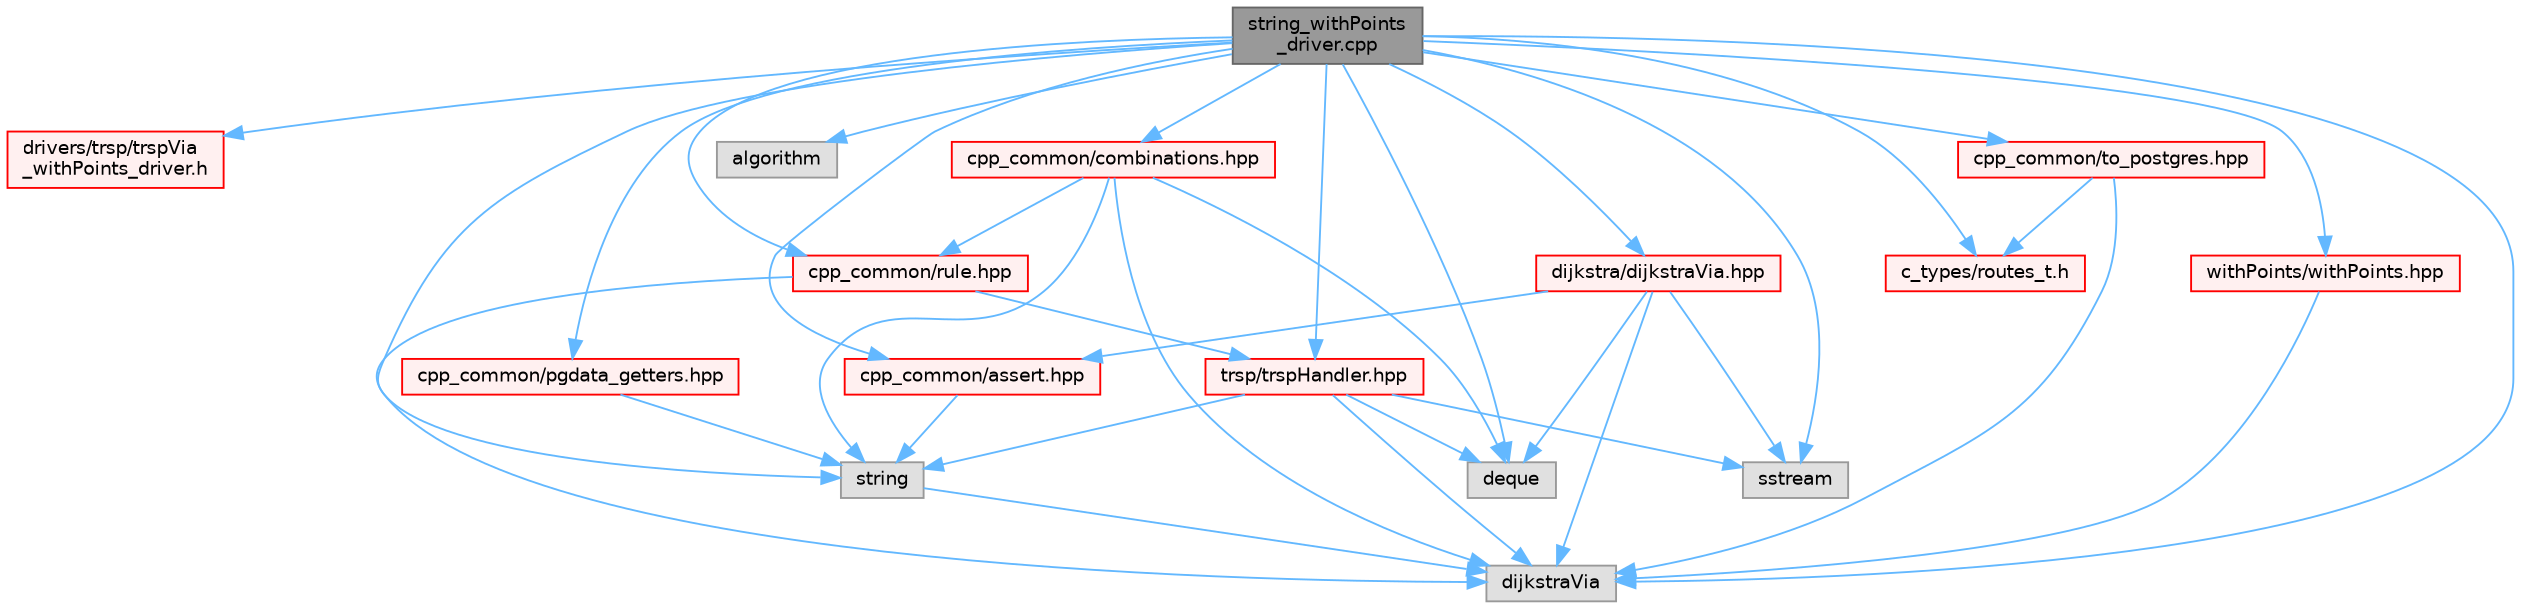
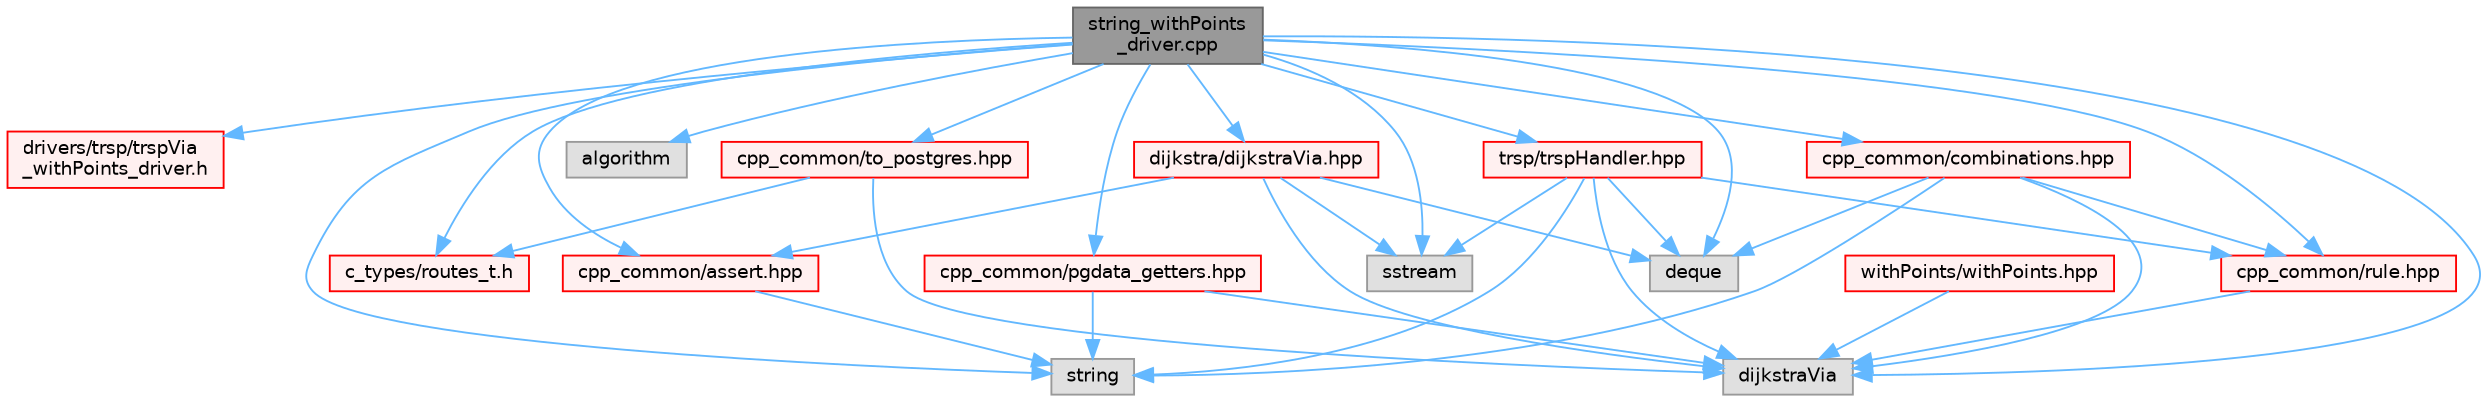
edge "string_withPoints _driver.cpp" -> "withPoints/withPoints.hpp": removed
edge "cpp_common/rule.hpp" -> "trsp/trspHandler.hpp": reversed
edge "string" -> "dijkstraVia": now "cpp_common/pgdata_getters.hpp" -> "dijkstraVia"
